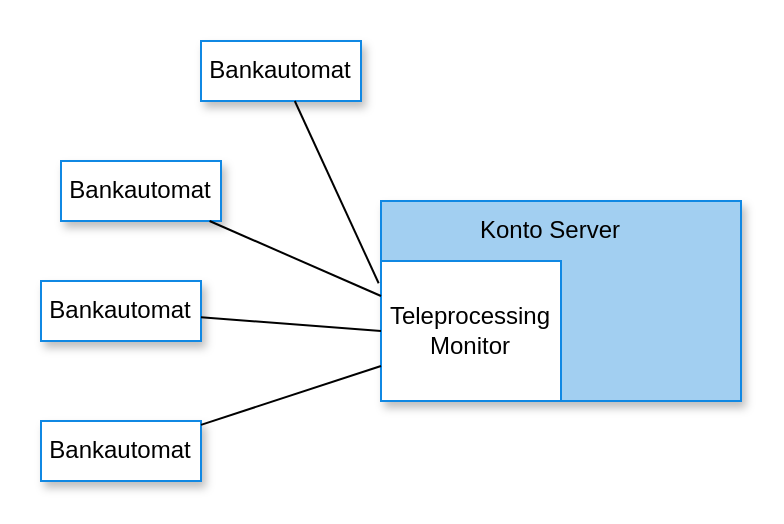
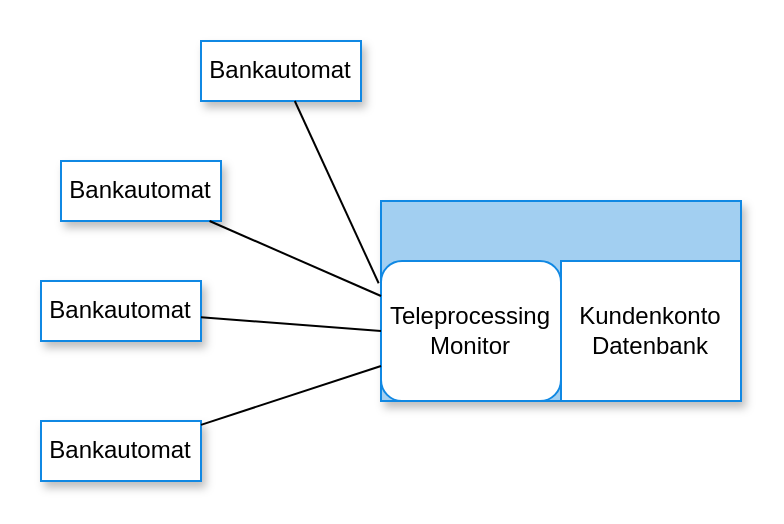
node "Konto Server": removed
node "Teleprocessing Monitor": shape rectangle -> rounded rectangle
node "Kundenkonto Datenbank": added
